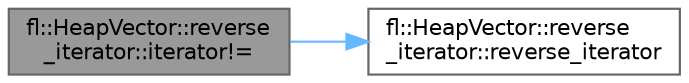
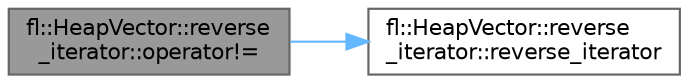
node "fl::HeapVector::reverse _iterator::iterator!=": label "fl::HeapVector::reverse _iterator::iterator!=" -> "fl::HeapVector::reverse _iterator::operator!="
